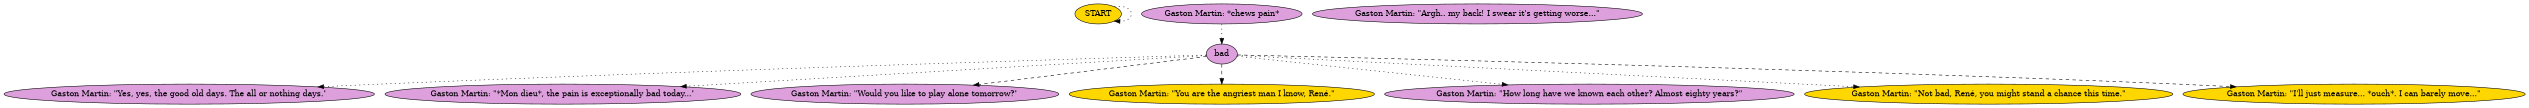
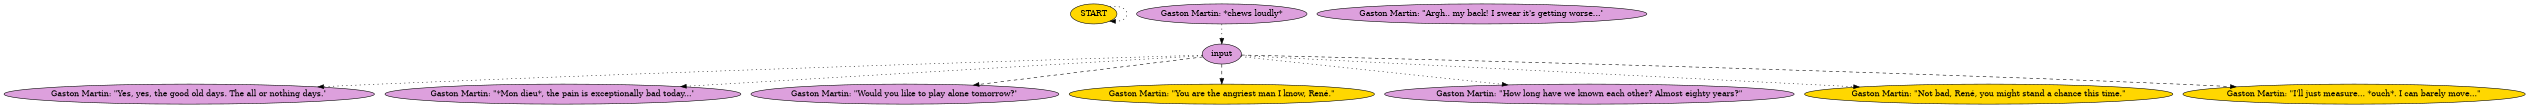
node "Gaston Martin: *chews pain*": label "Gaston Martin: *chews pain*" -> "Gaston Martin: *chews loudly*"
node "bad": label "bad" -> "input"
